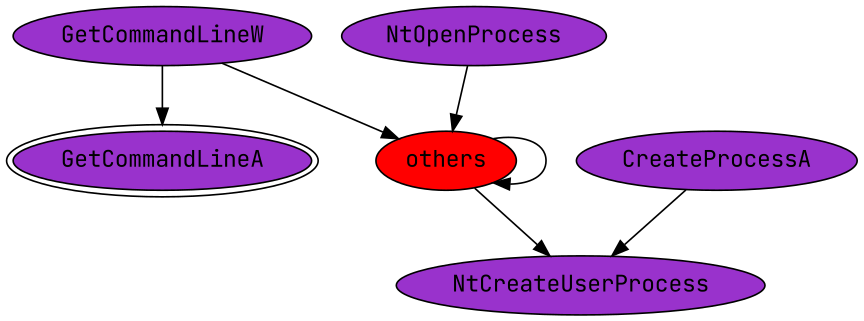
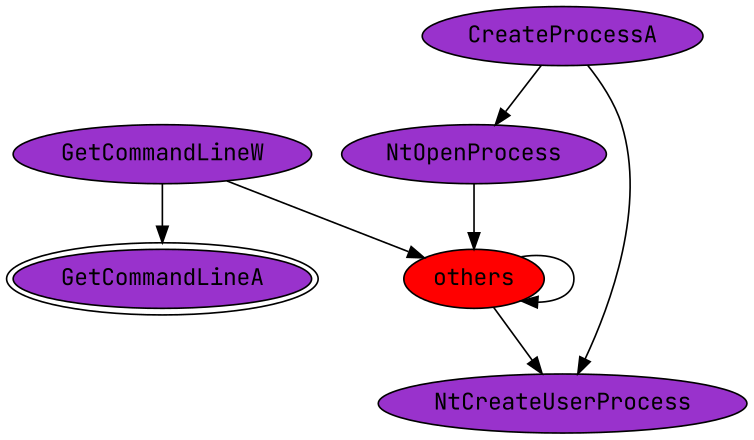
edge "CreateProcessA" -> "NtOpenProcess": added
